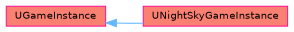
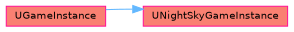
edge "UNightSkyGameInstance" -> "UGameInstance": reversed
